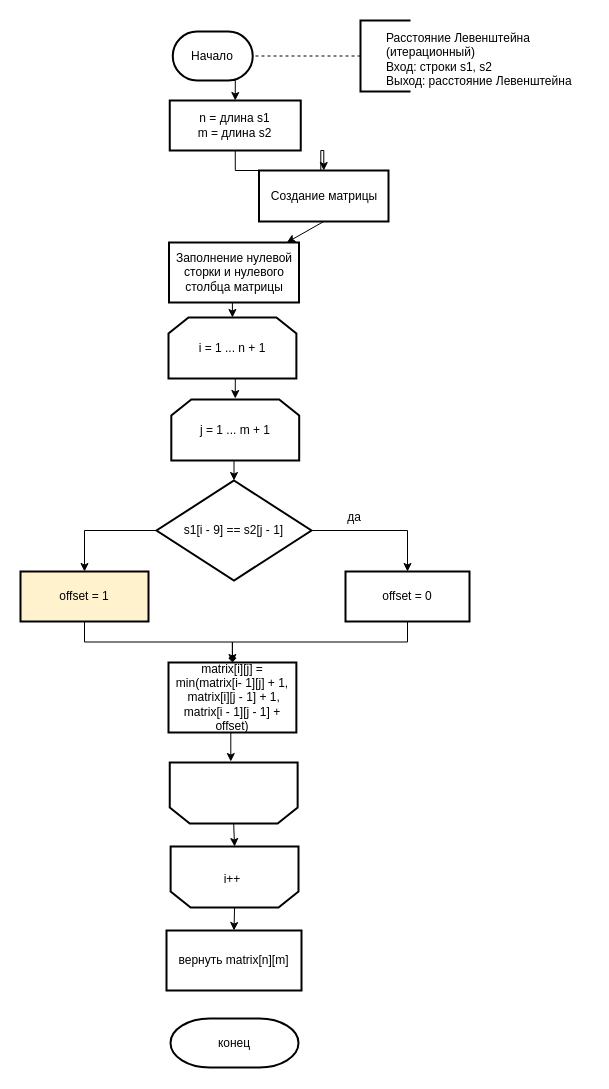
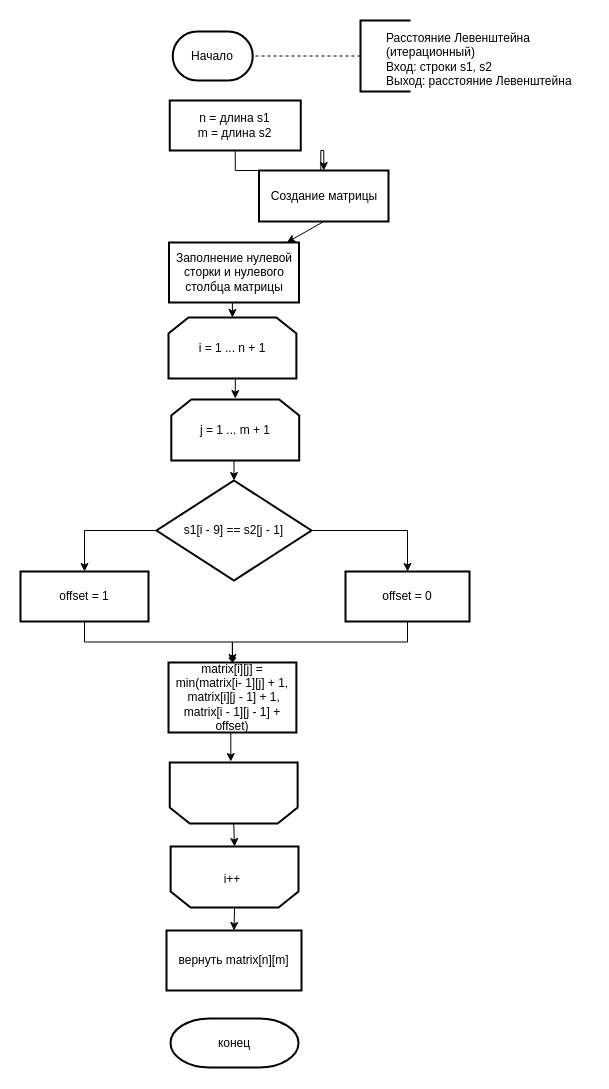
edge "Начало" -> "n = длина s1 m = длина s2": removed
node "да": removed
node "offset = 1": fillcolor #fff2cc -> #ffffff
